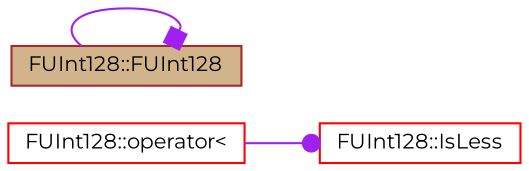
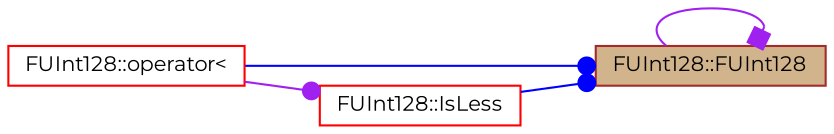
edge "FUInt128::operator<" -> "FUInt128::FUInt128": added
edge "FUInt128::IsLess" -> "FUInt128::FUInt128": added
